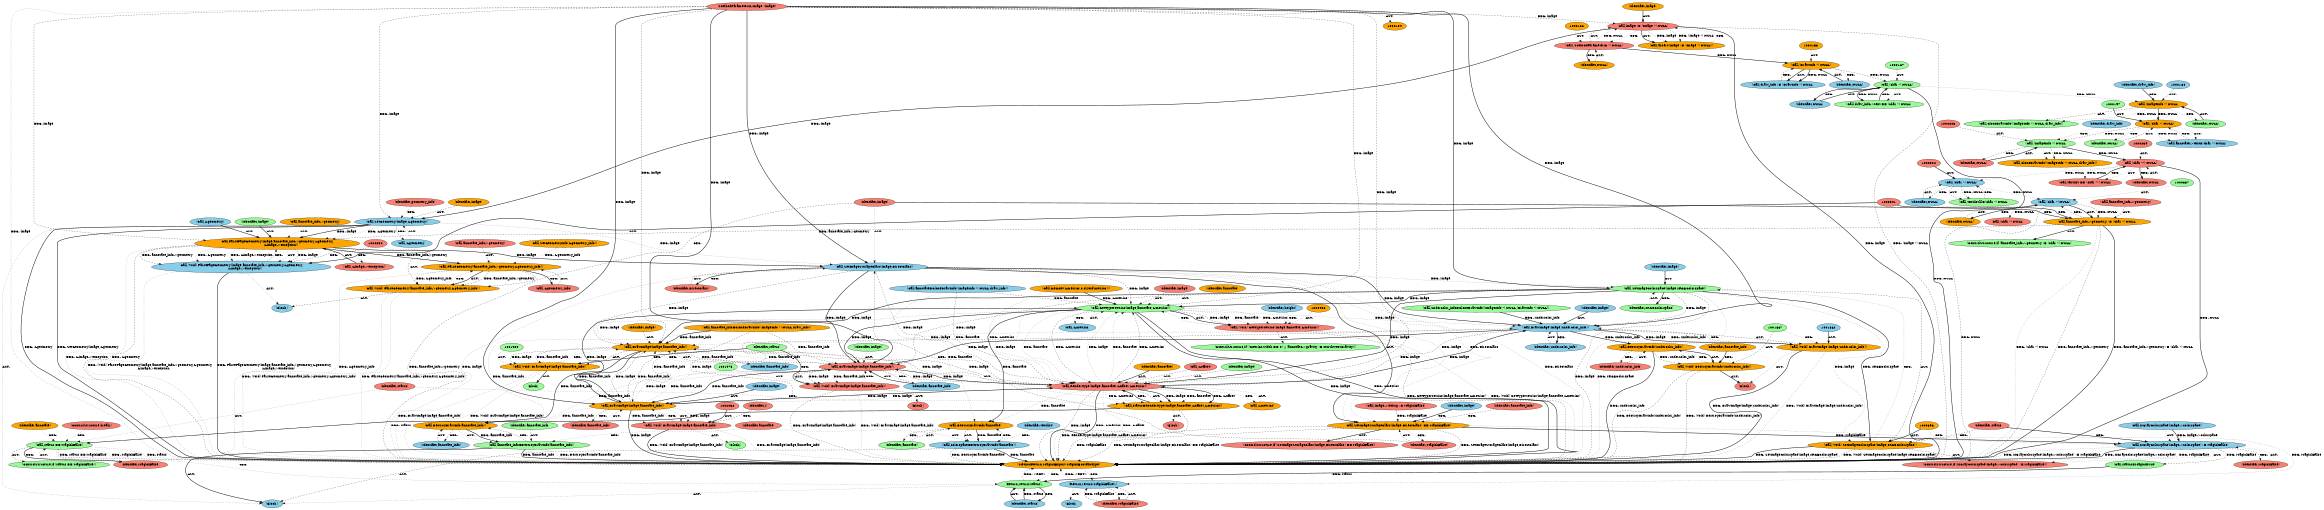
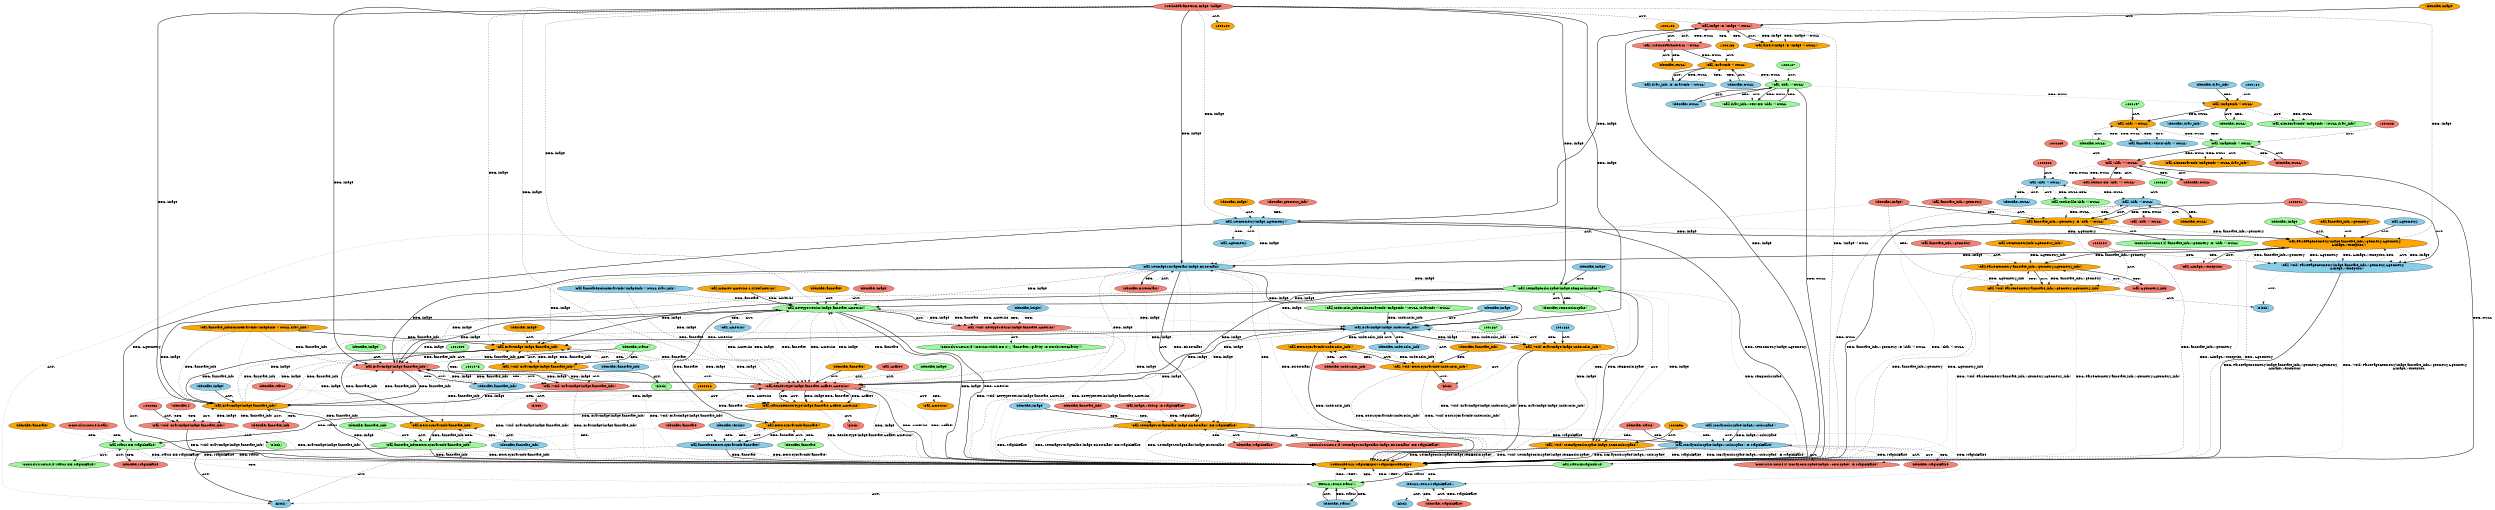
edge "(MethodParameterIn,Image *image)" -> "(Call,image != (Image *) NULL)": label "DDG: image" -> "AST: "
edge "1000486" -> "(Call,(void) GetTypeMetrics(image,annotate,&metrics))": now "1000486" -> "(Call,status=RenderType(image,annotate,&offset,&metrics))"
edge "(MethodParameterIn,Image *image)" -> "(MethodReturn,MagickExport MagickBooleanType)": now "(Identifier,DirectClass)" -> "(MethodReturn,MagickExport MagickBooleanType)"
node "(Call,colorspace=DestroyDrawInfo(annotate))": label "(Call,colorspace=DestroyDrawInfo(annotate))" -> "(Call,annotate=DestroyDrawInfo(annotate))"
